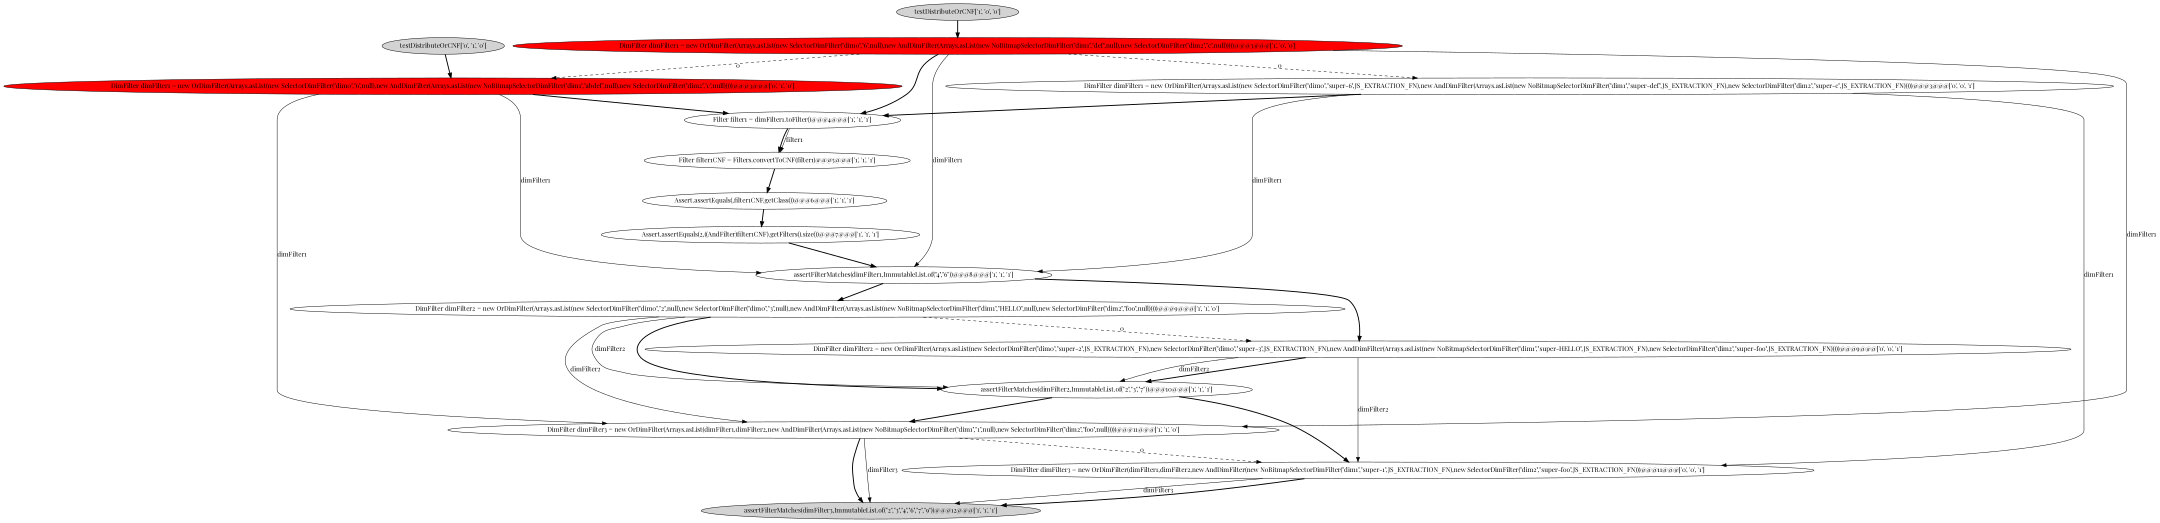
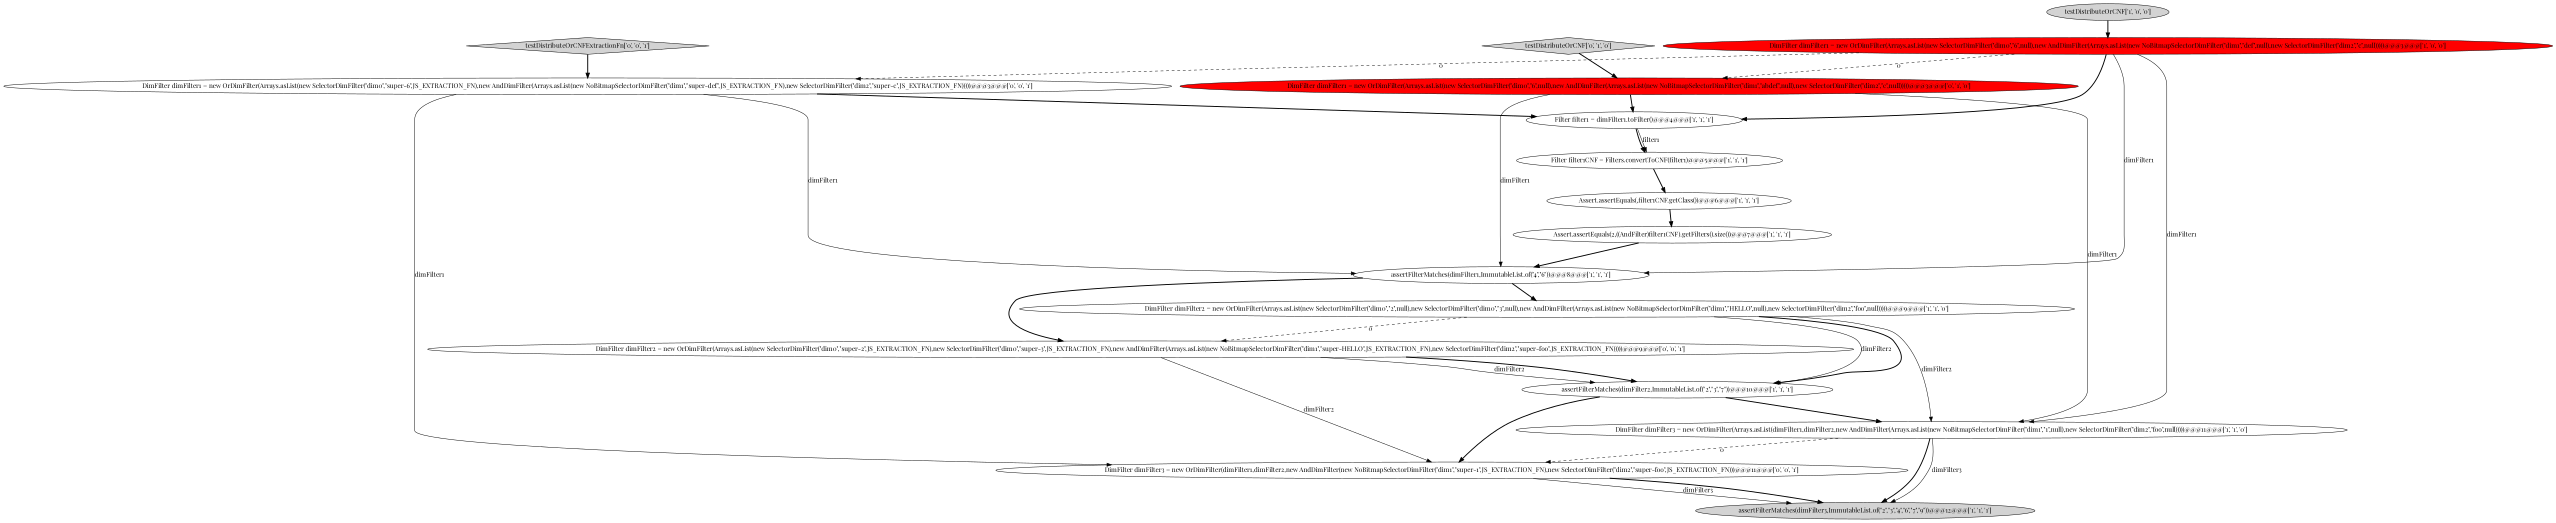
node "testDistributeOrCNF['0', '1', '0']": shape ellipse -> diamond
node "testDistributeOrCNFExtractionFn['0', '0', '1']": added
